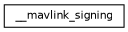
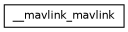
node "__mavlink_signing": label "__mavlink_signing" -> "__mavlink_mavlink"
